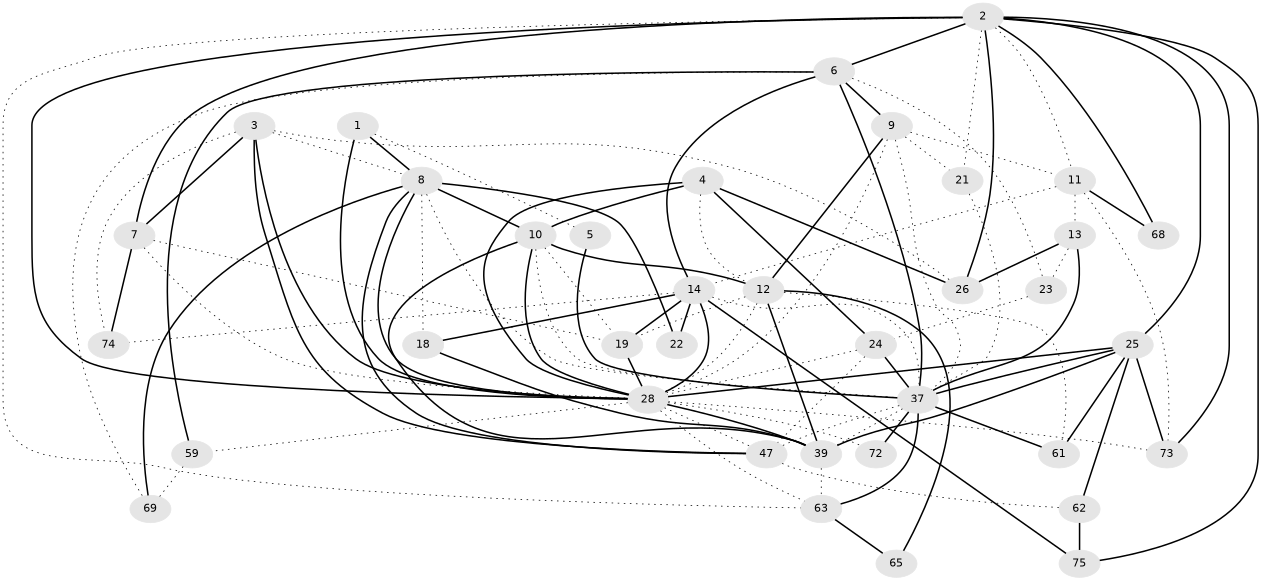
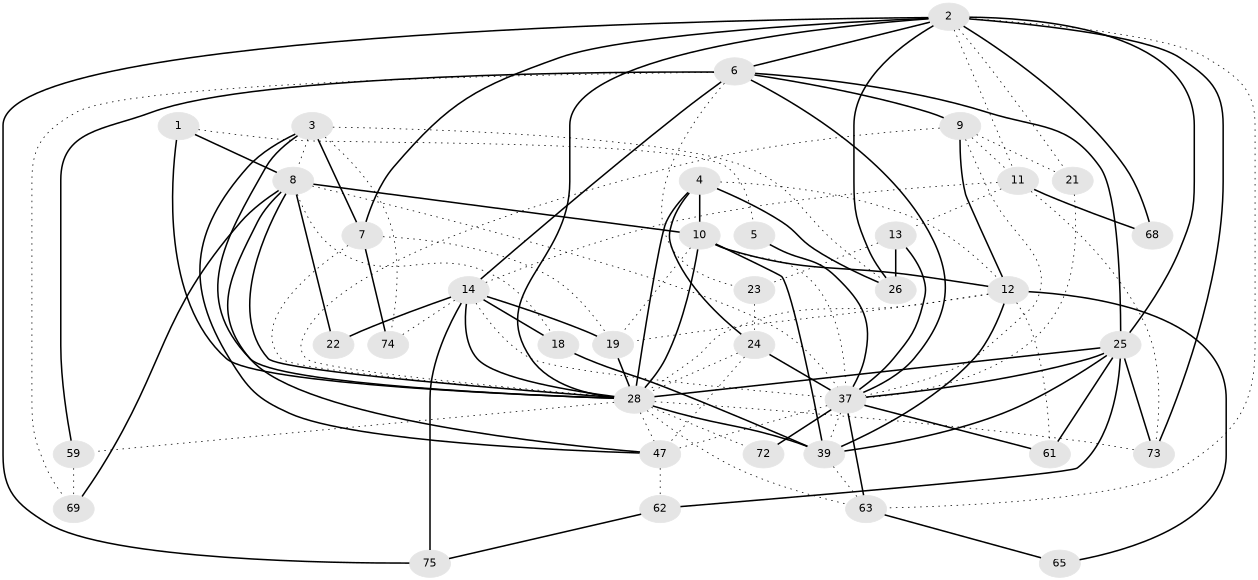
edge "6" -- "25": added
